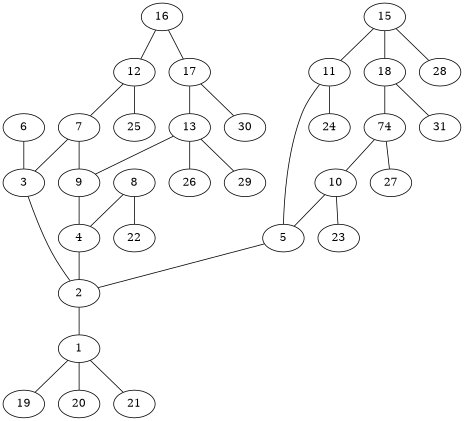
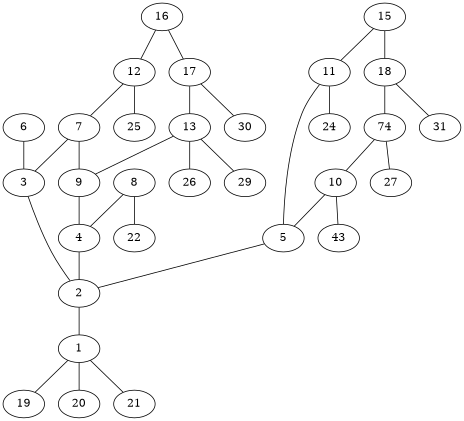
node "28": removed
node "23": label "23" -> "43"
